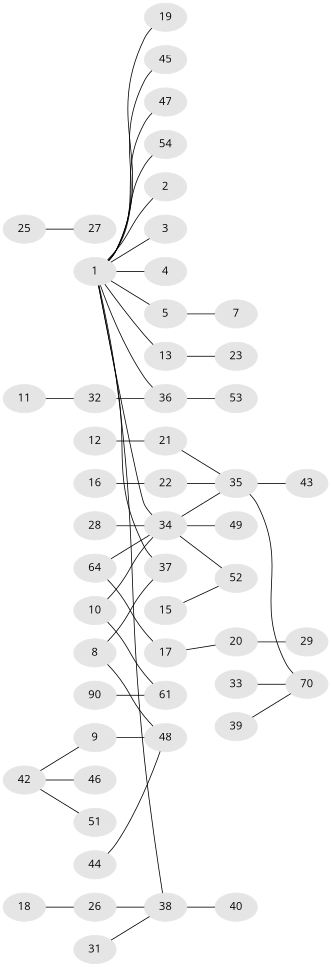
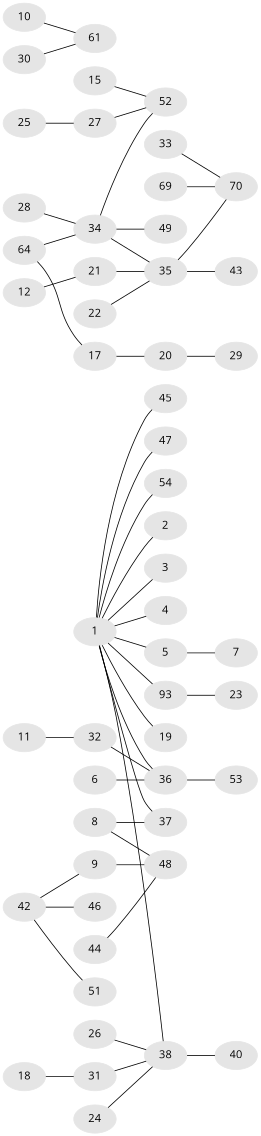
edge "52" -- "27": added
node "13": label "13" -> "93"
edge "1" -- "34": removed
node "16": removed
edge "34" -- "10": removed
node "90": label "90" -> "30"
node "39": label "39" -> "69"
node "6": added
edge "18" -- "26": now "18" -- "31"
node "24": added
